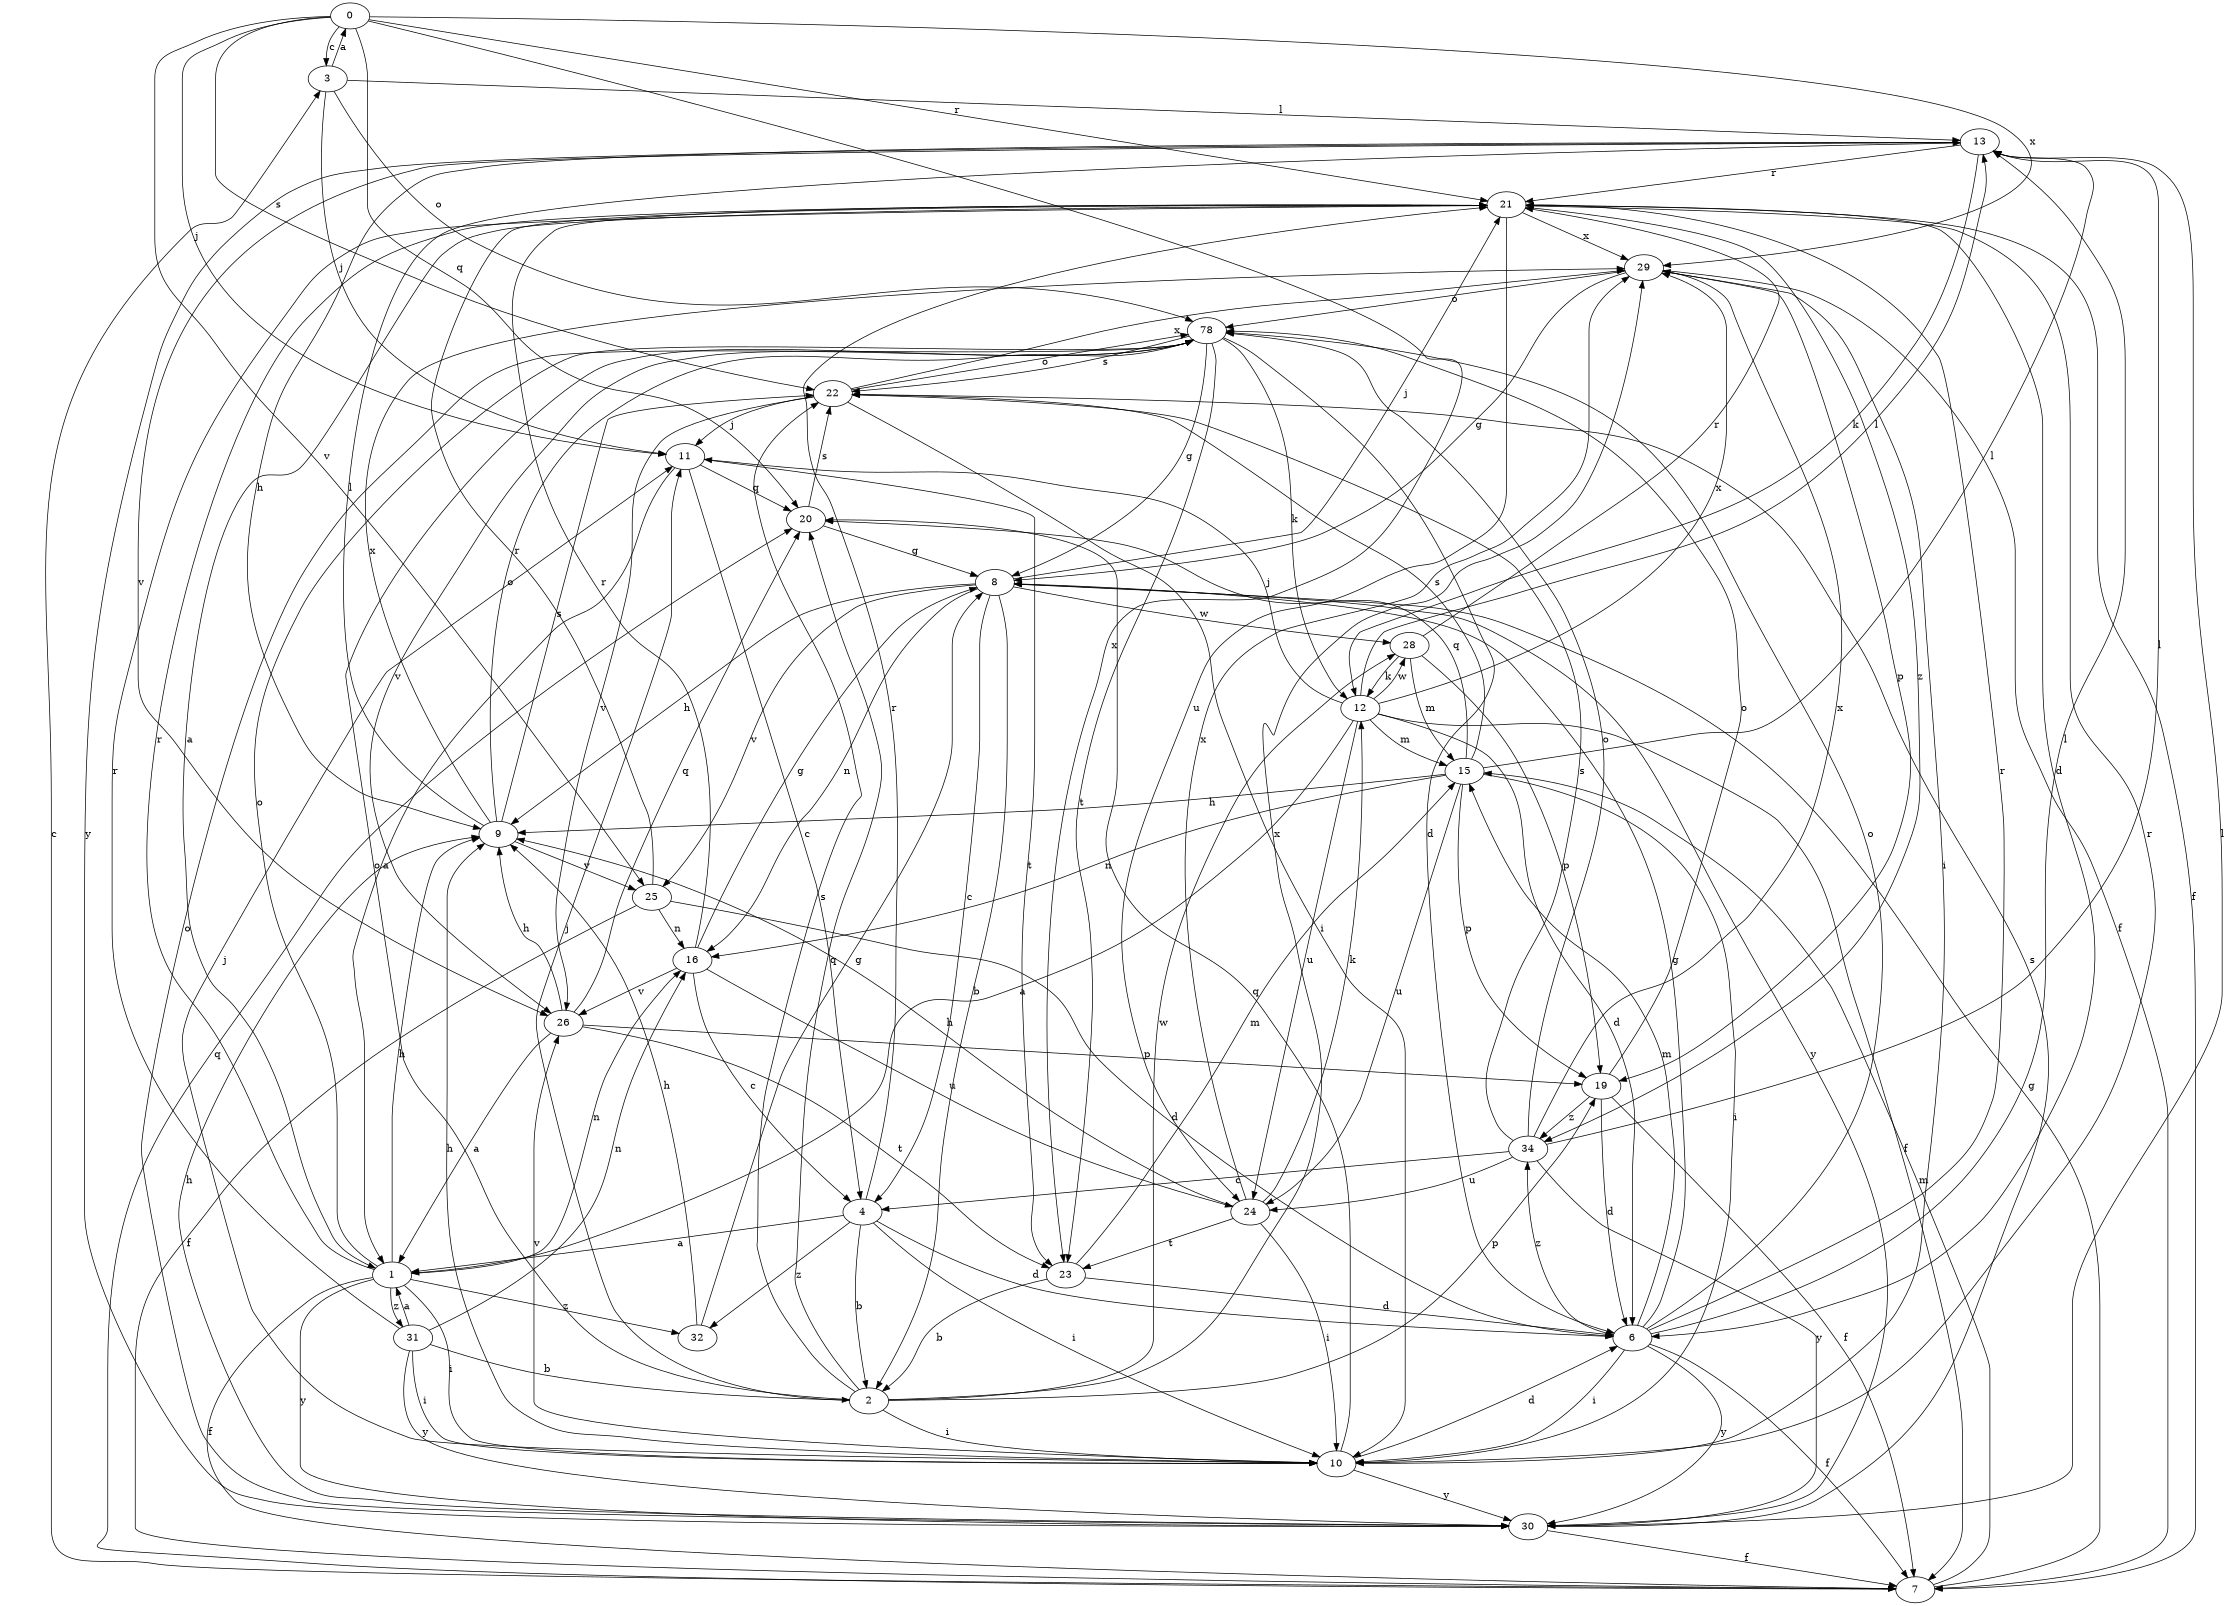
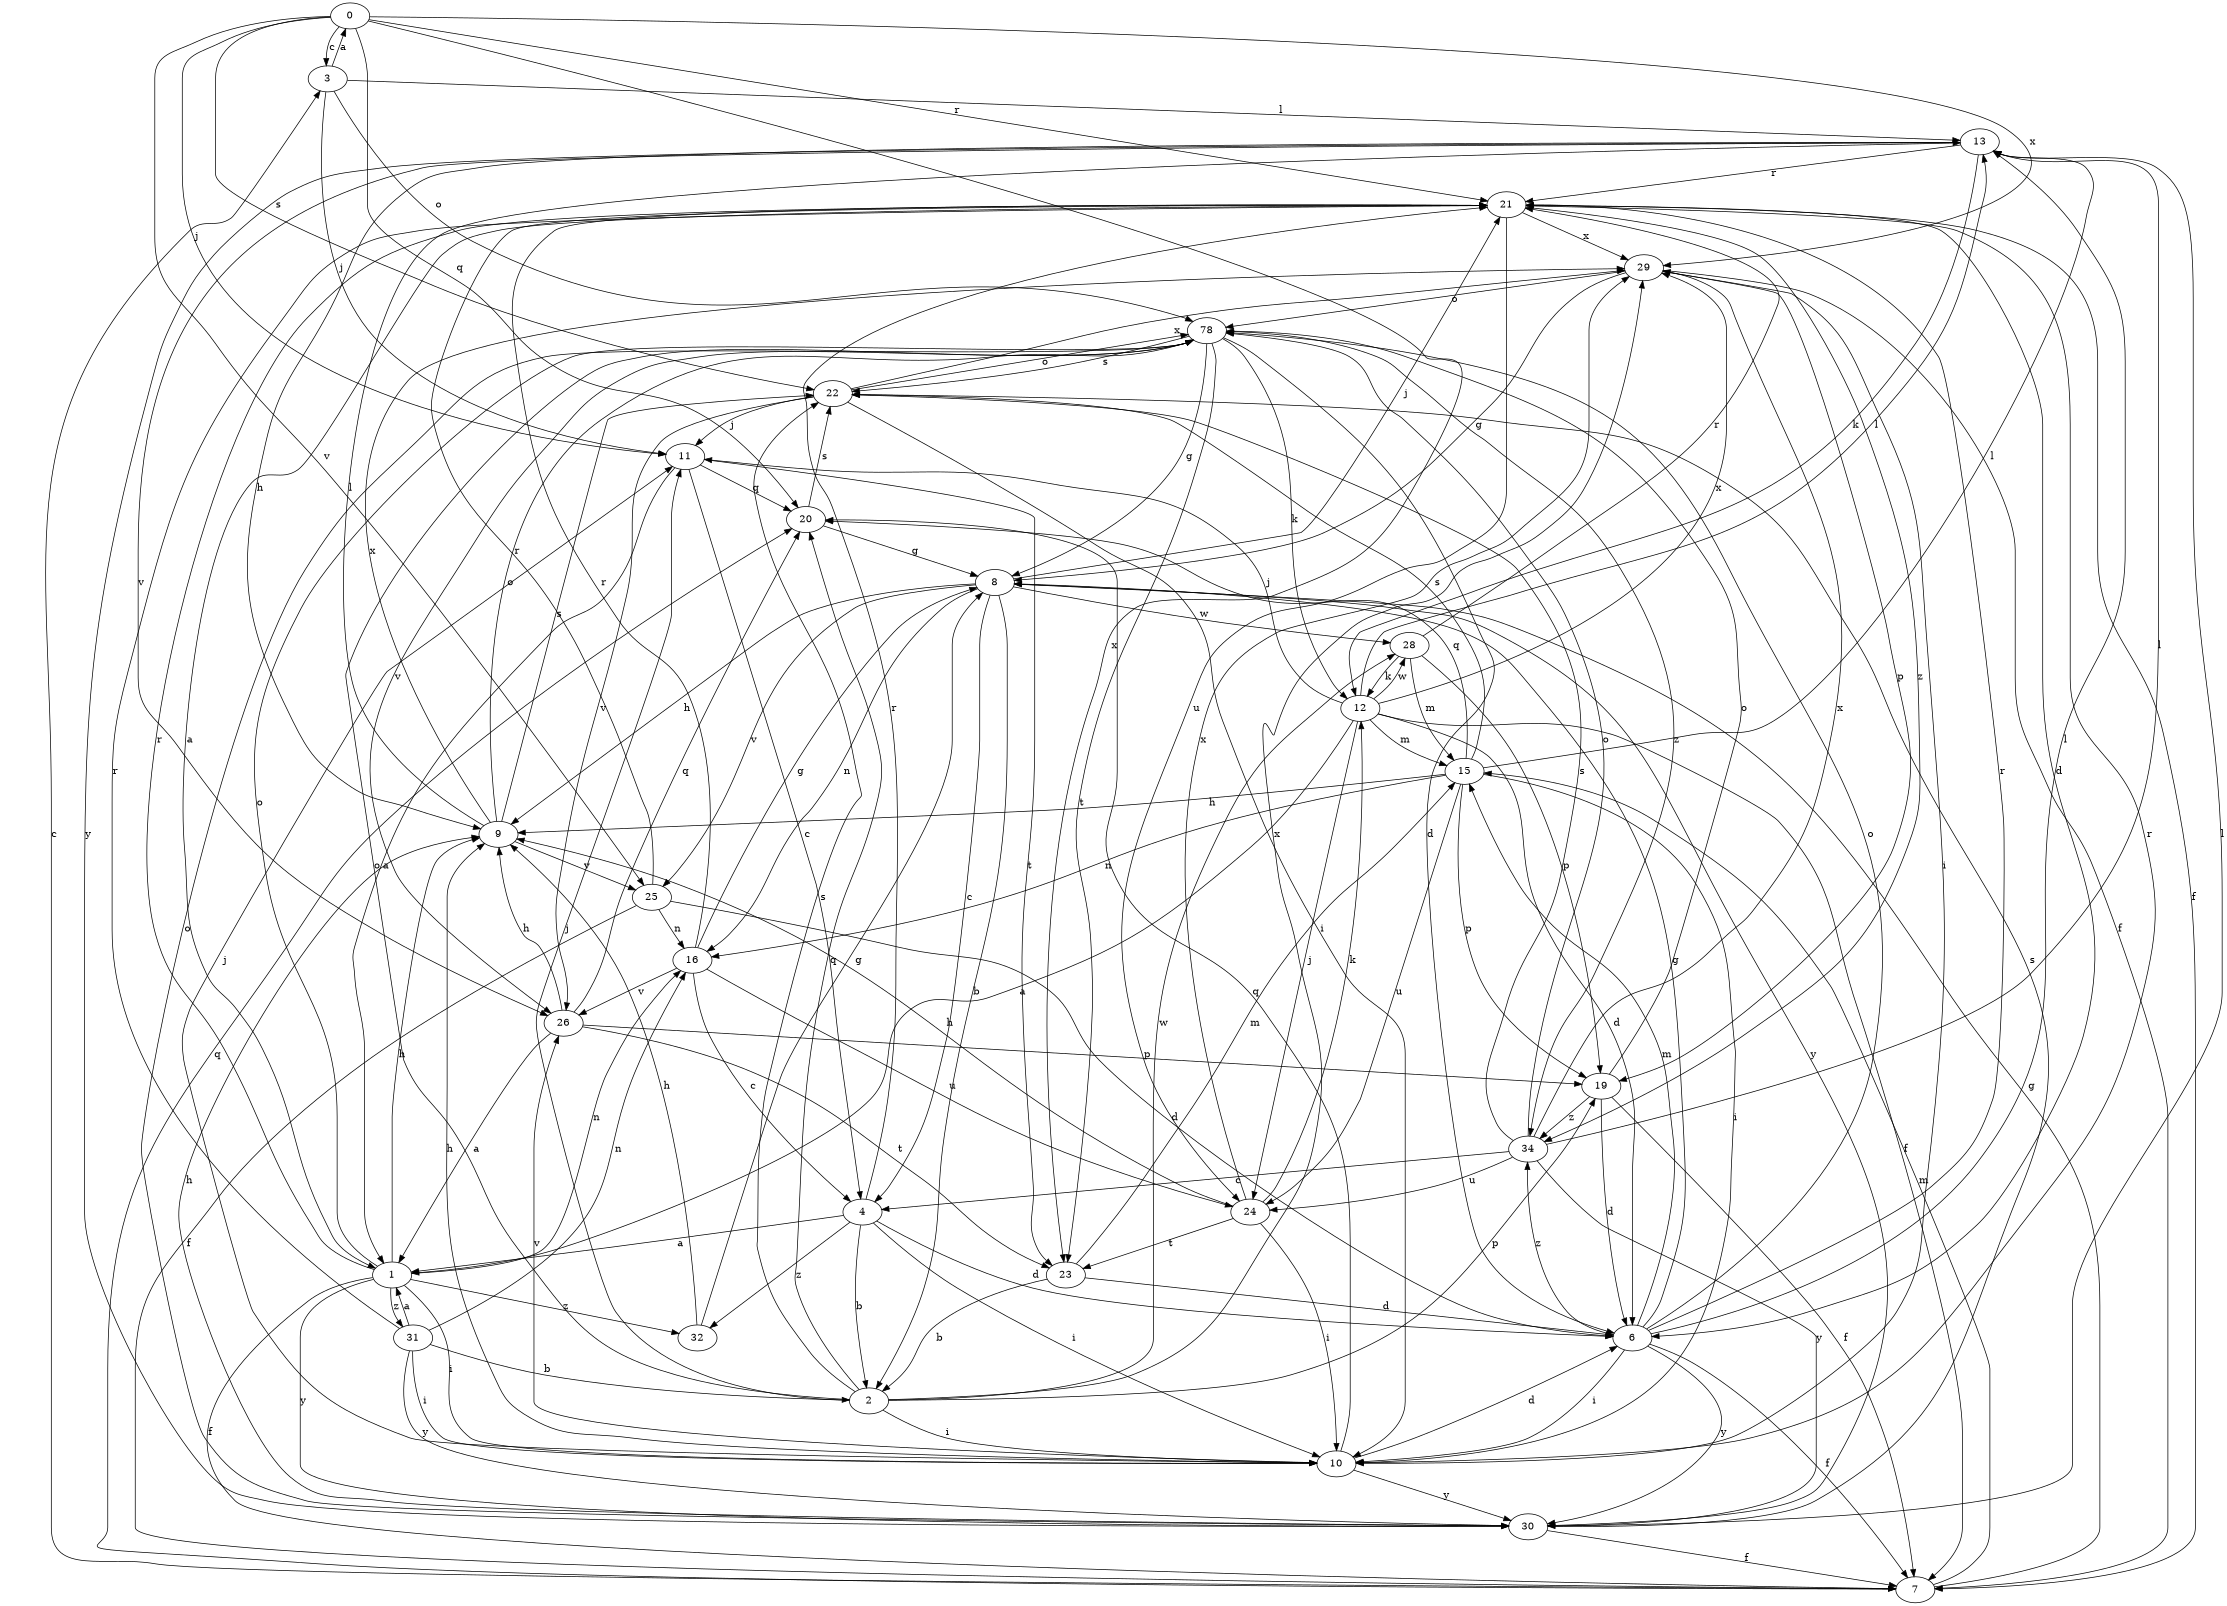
edge "78" -> "34": added, label "z"
edge "12" -> "24": label "u" -> "j"
